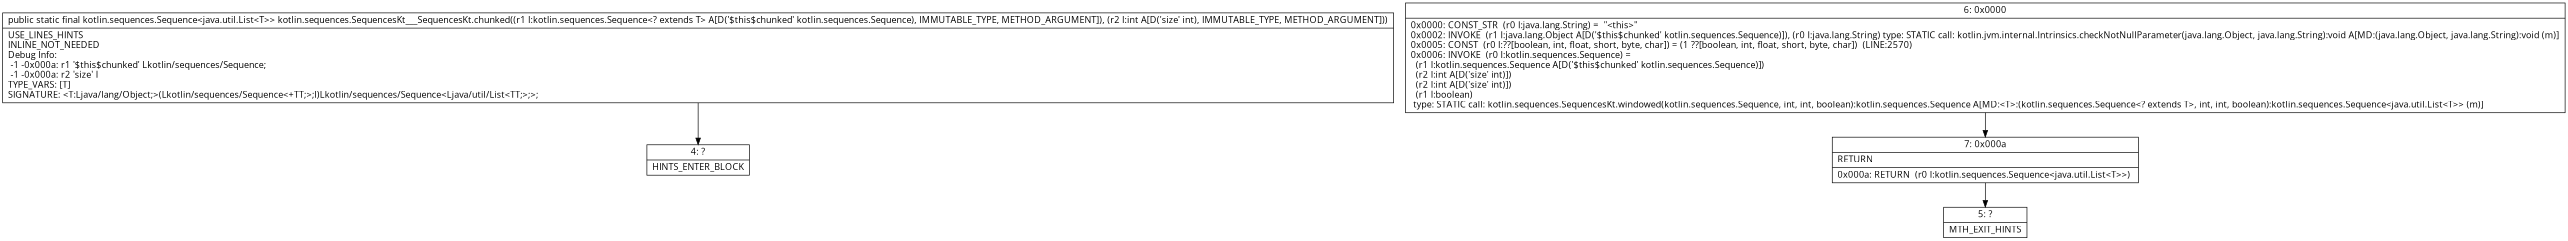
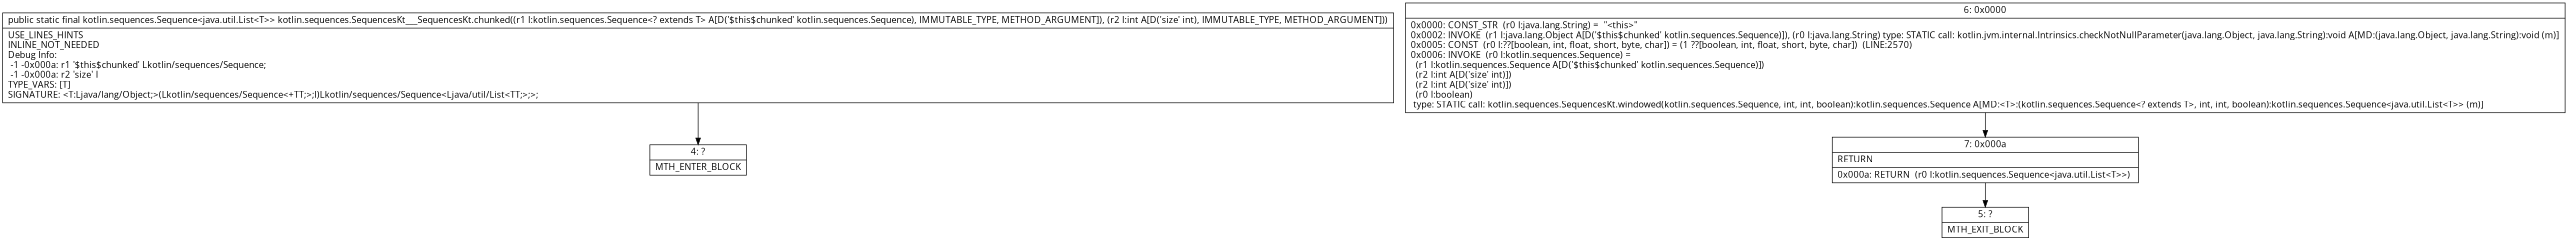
node "6: 0x0000": text "(r1 I:boolean)" -> "(r0 I:boolean)"
node "4: ?": text "HINTS_ENTER_BLOCK" -> "MTH_ENTER_BLOCK"
node "5: ?": text "MTH_EXIT_HINTS" -> "MTH_EXIT_BLOCK"
